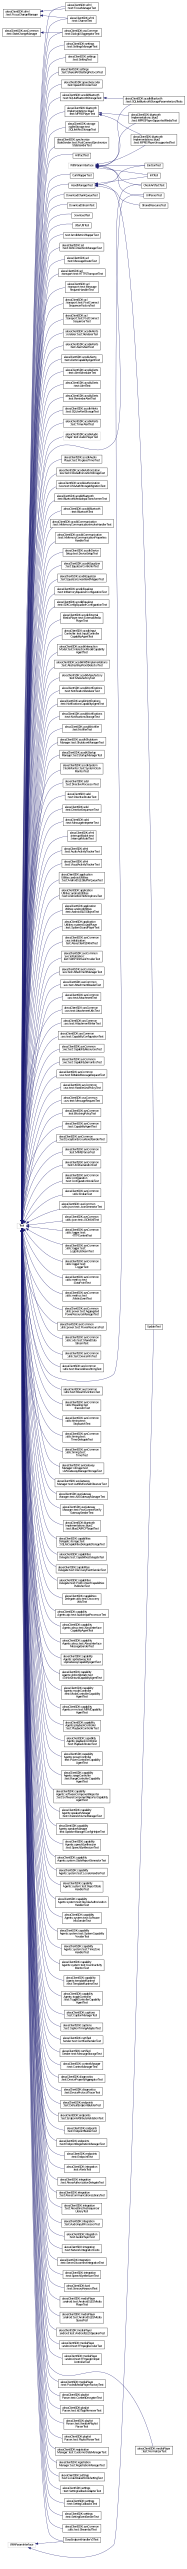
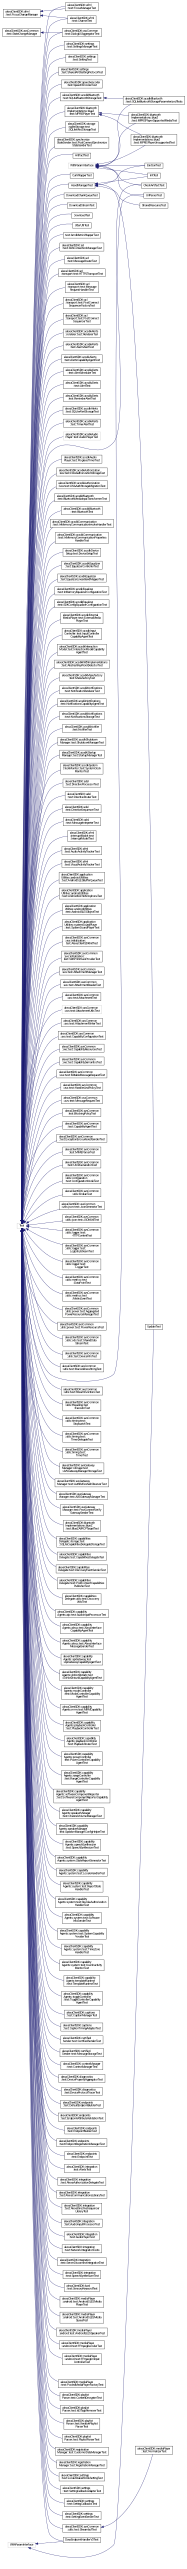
node "alexaClientSDK::avsCommon ::avs::test::AttachmentUtilsTest": color black -> grey75
edge "alexaClientSDK::mediaPlayer ::test::NormalizerTest" -> "Test": now "alexaClientSDK::mediaPlayer ::test::NormalizerTest" -> "alexaClientSDK::avsCommon ::utils::test::StreambufTest"
